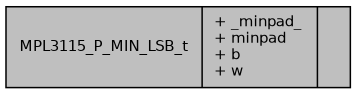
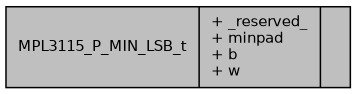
node "MPL3115_P_MIN_LSB_t": text "+ _minpad_" -> "+ _reserved_"
